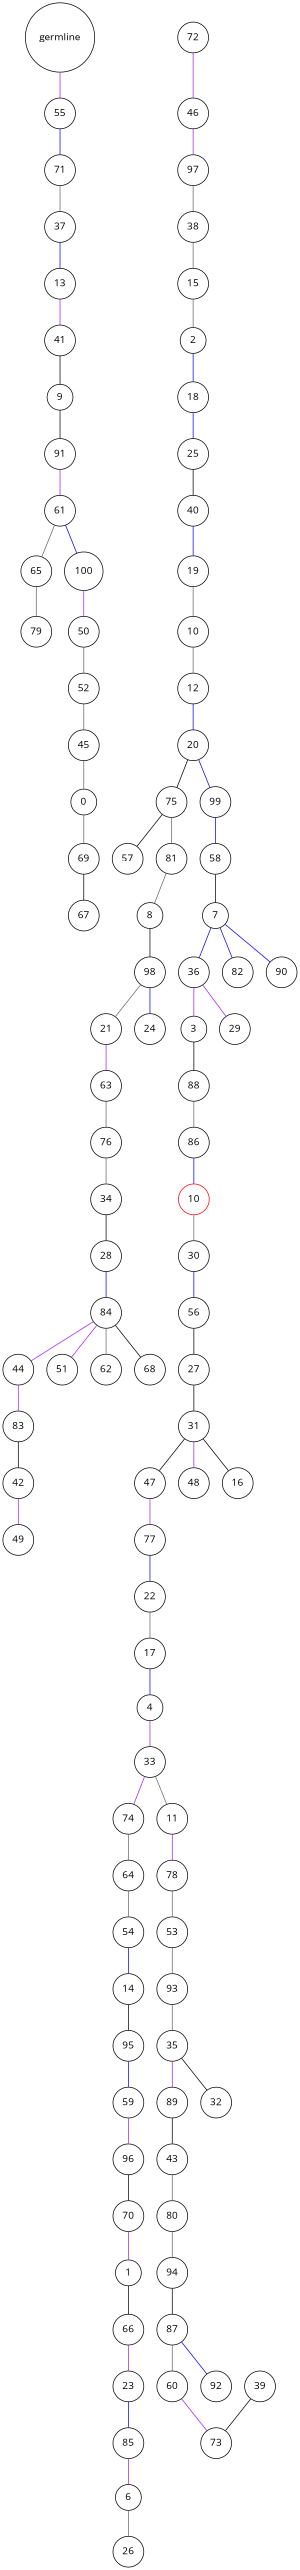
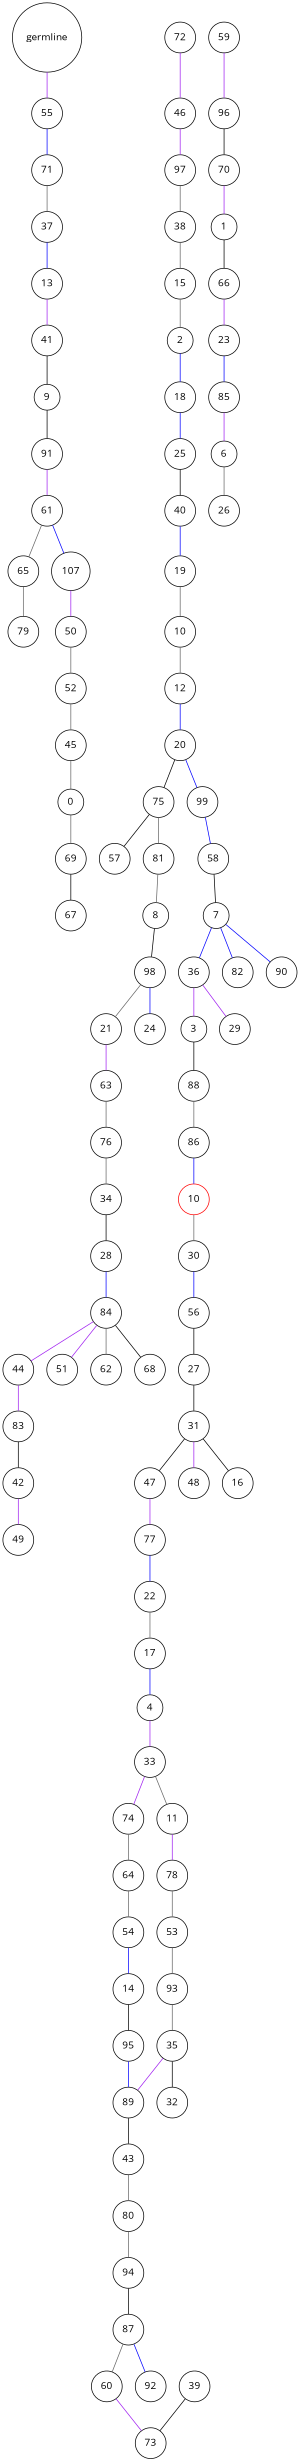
node "100": label "100" -> "107"
edge "95" -- "59": now "95" -- "89"
